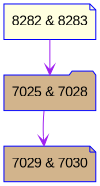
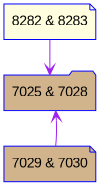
edge "7025 & 7028" -> "7029 & 7030": reversed
